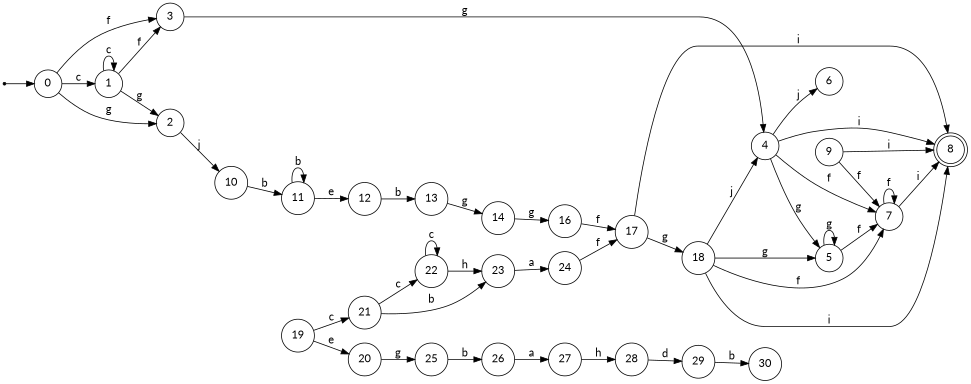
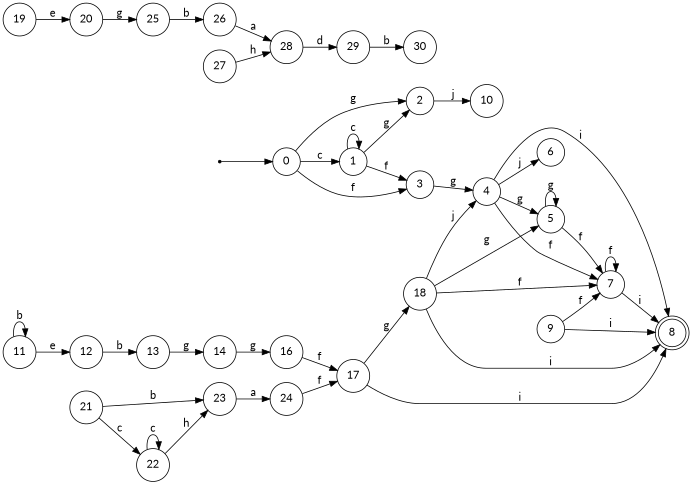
edge "10" -> "11": removed, label "b"
edge "19" -> "21": removed, label "c"
edge "26" -> "27": now "26" -> "28"
